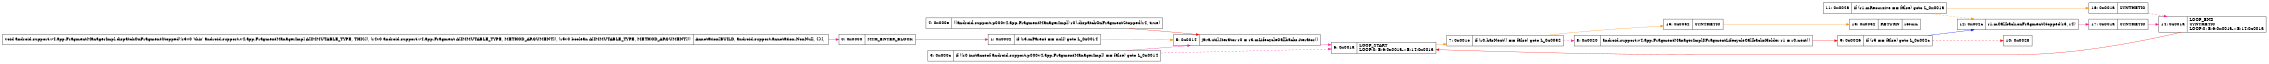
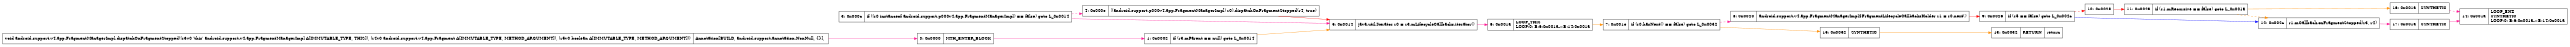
edge "10: 0x0028" -> "11: 0x002a": added
node "6: 0x001a": text "LOOP_START" -> "LOOP_THIS"
edge "3: 0x000c" -> "6: 0x001a": now "3: 0x000c" -> "4: 0x000e"
edge "14: 0x001a" -> "6: 0x001a": removed
